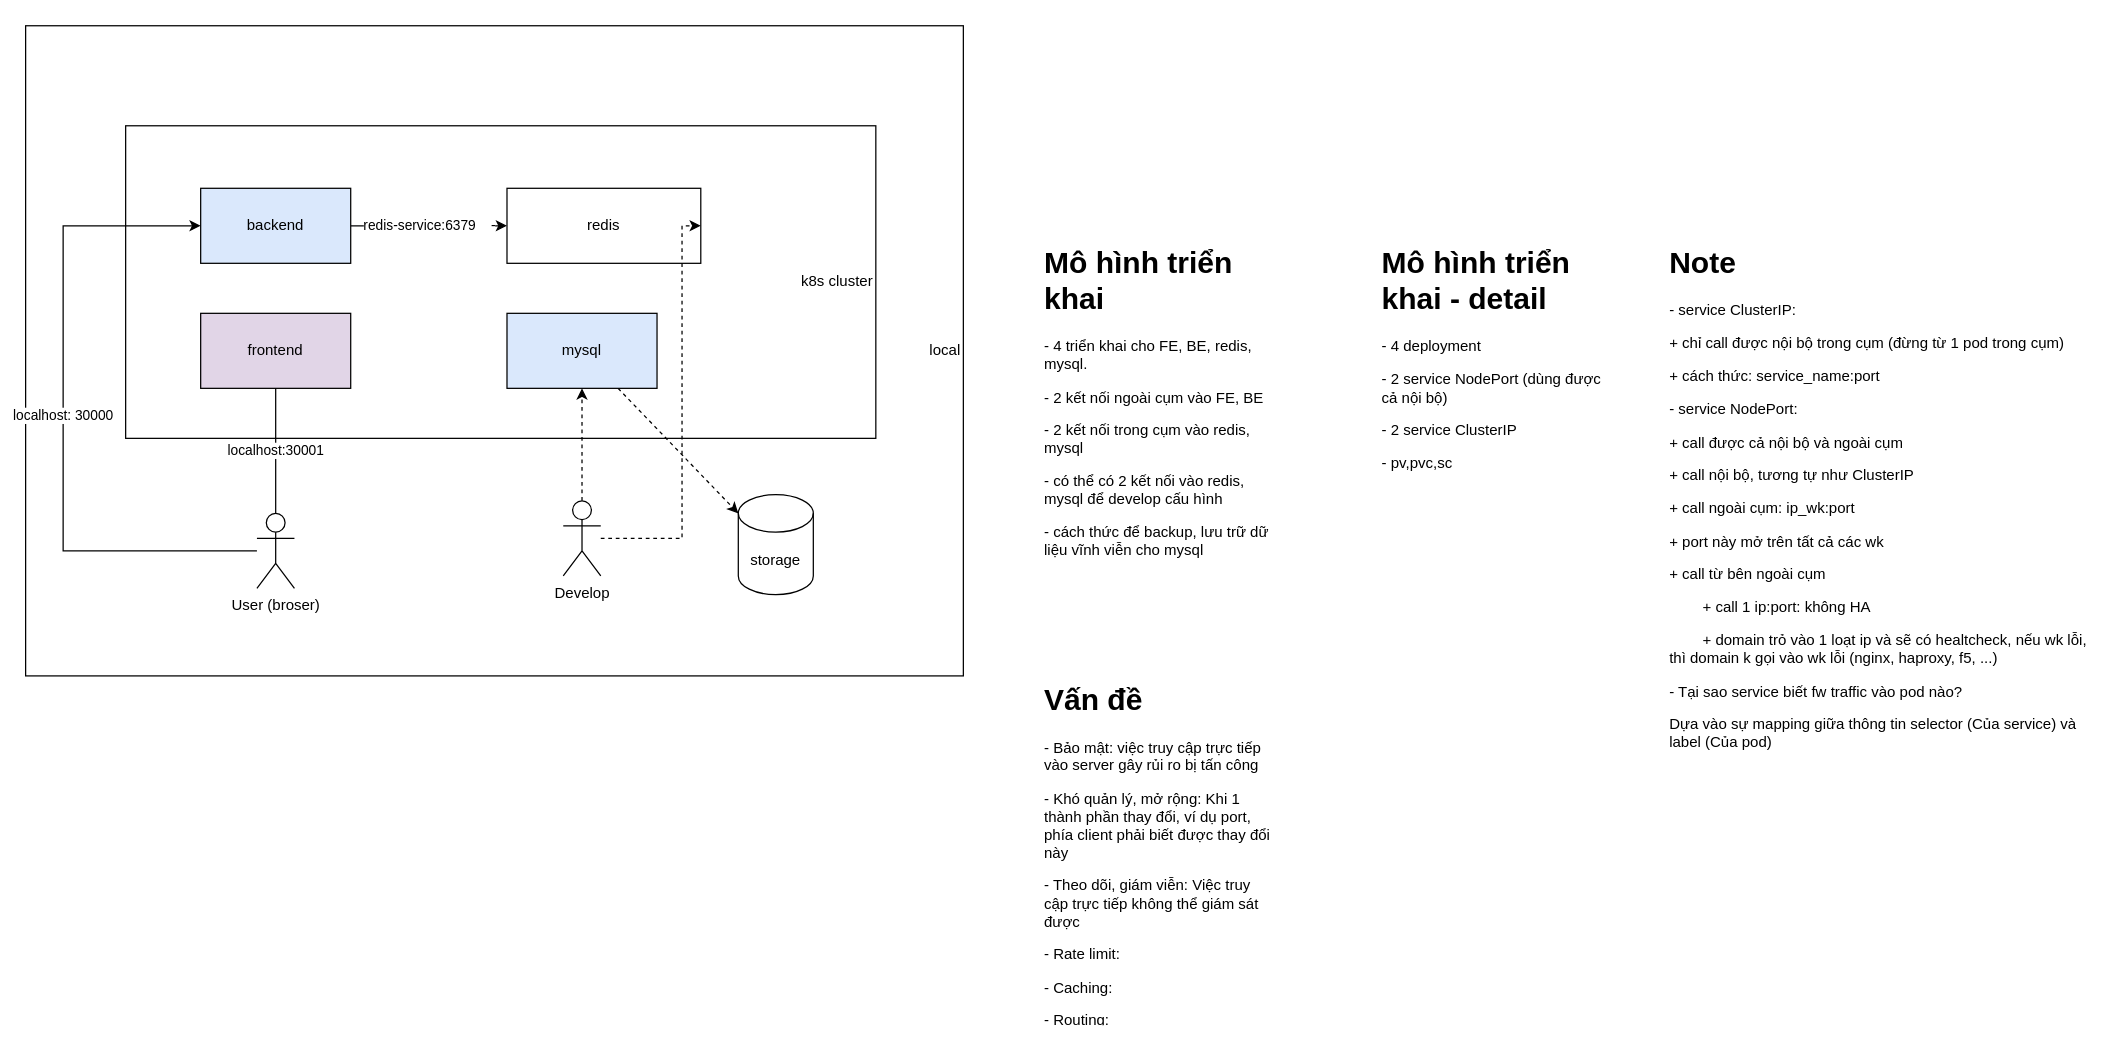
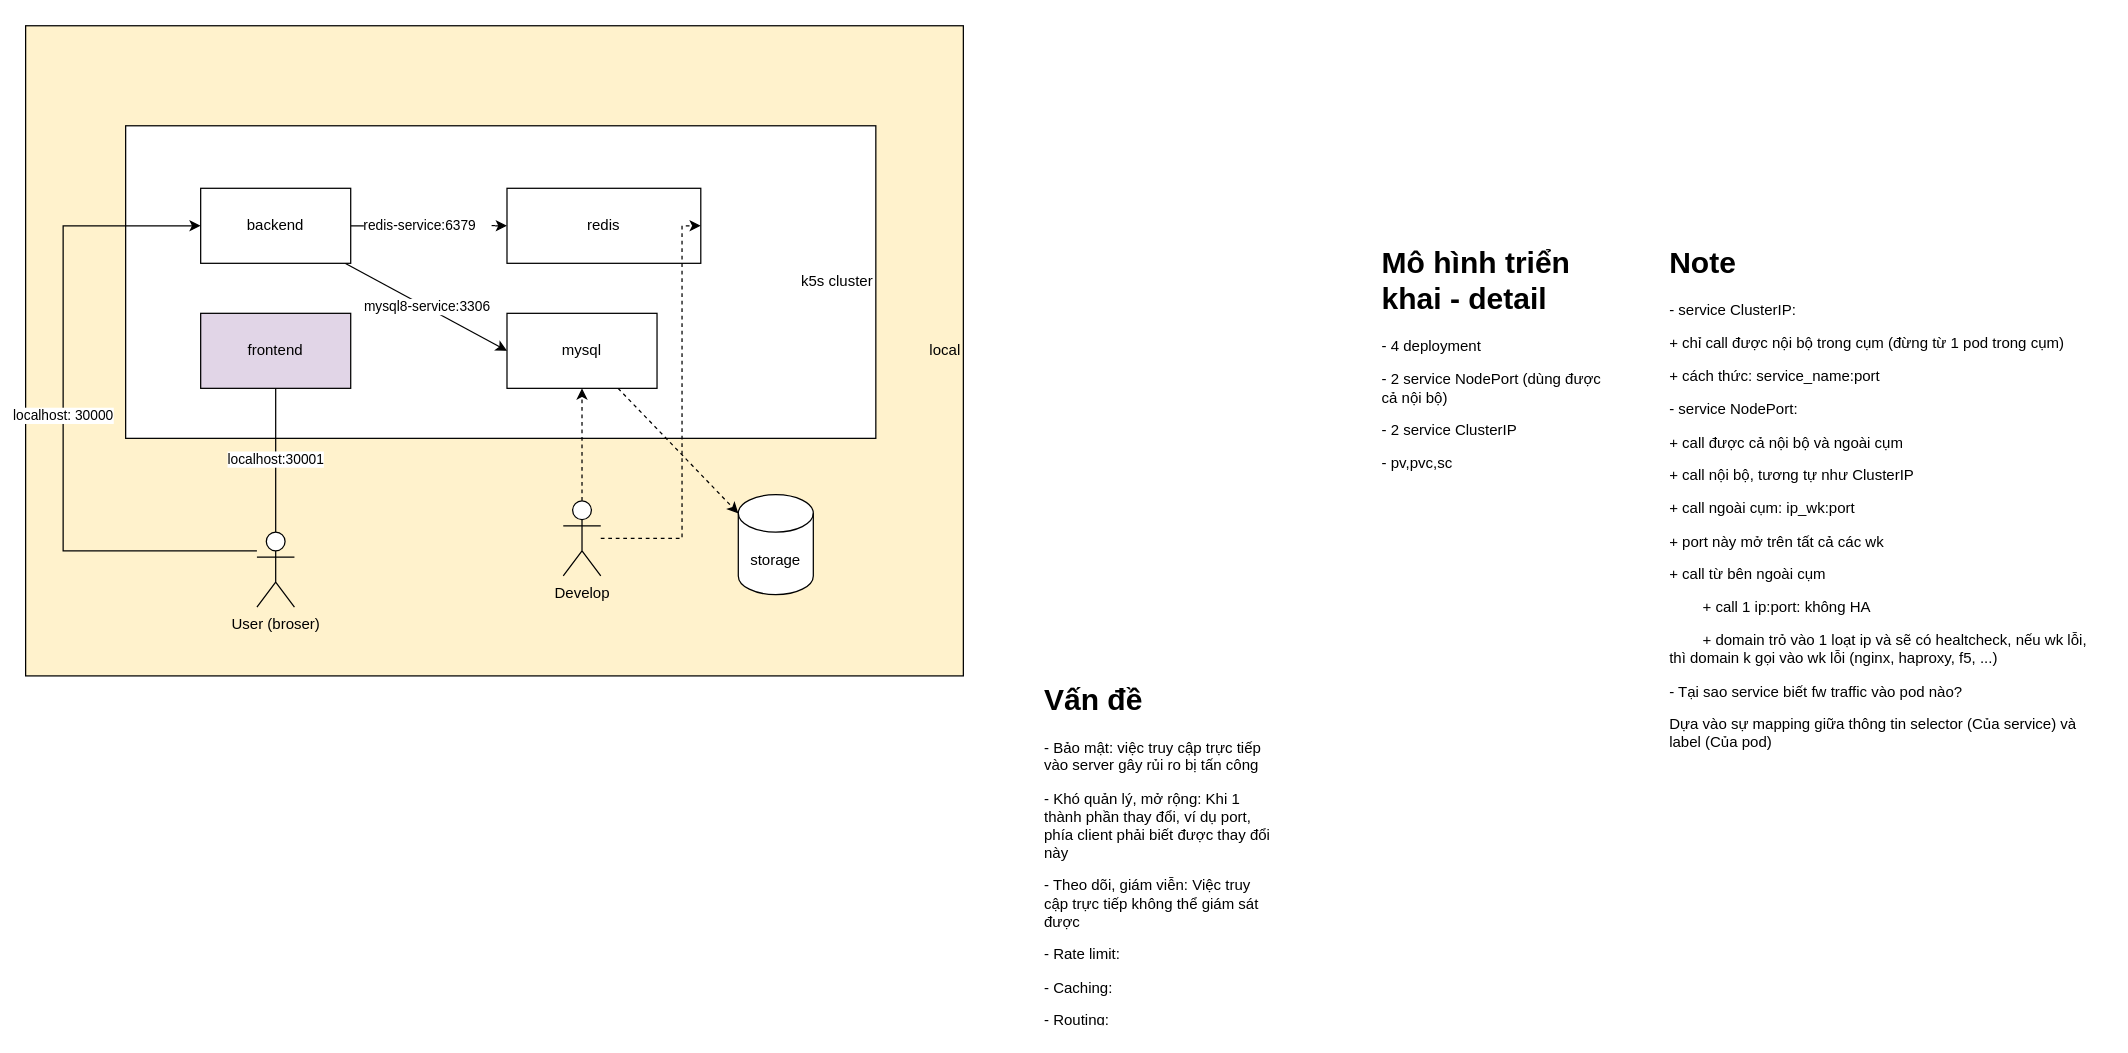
node "backend": fillcolor #dae8fc -> #ffffff
node "k8s cluster": label "k8s cluster" -> "k5s cluster"
edge "backend" -> "mysql": added, label "mysql8-service:3306"
node "mysql": fillcolor #dae8fc -> #ffffff
node "local": fillcolor #ffffff -> #fff2cc
node "Mô hình triển khai- 4 triển khai cho FE, BE, redis, mysql. - 2 kết nối ngoài cụm vào FE, BE - 2 kết nối trong cụm vào redis, mysql - có thể có 2 kết nối vào redis, mysql để develop cấu hình - cách thức để backup, lưu trữ dữ liệu vĩnh viễn cho mysql": removed
node "User (broser)": moved (276, 551) -> (276, 569)
